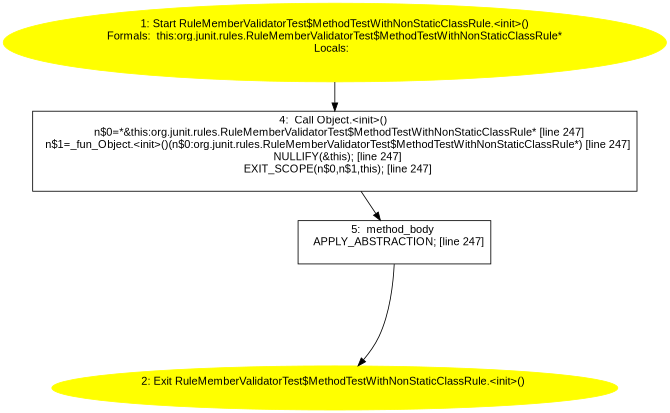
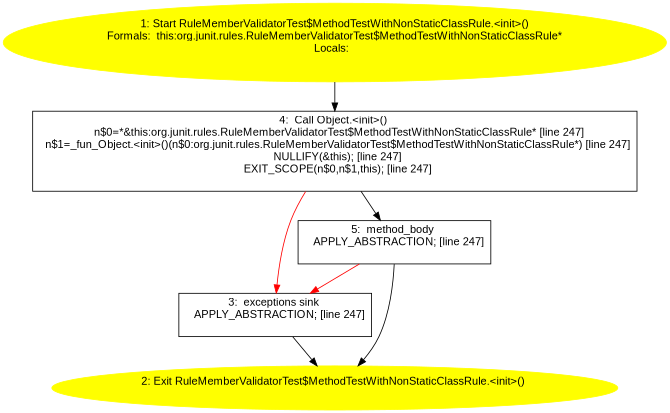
node "3:  exceptions sink APPLY_ABSTRACTION; [line 247]": added
